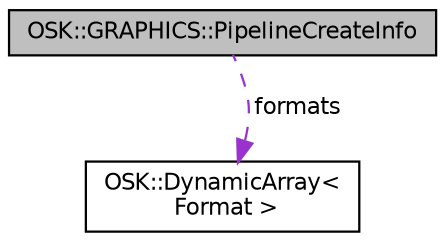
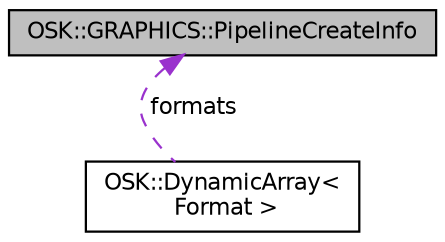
edge "OSK::GRAPHICS::PipelineCreateInfo" -> "OSK::DynamicArray< Format >": reversed
